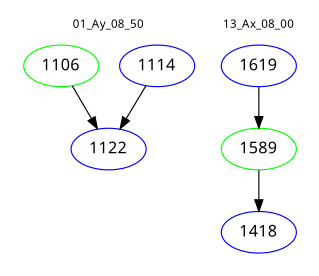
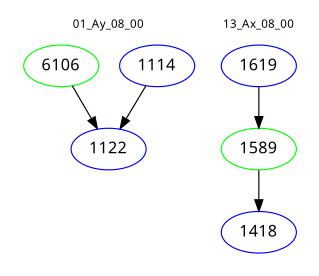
cluster "01_Ay_08_50": label "01_Ay_08_50" -> "01_Ay_08_00"
node "1106": label "1106" -> "6106"
